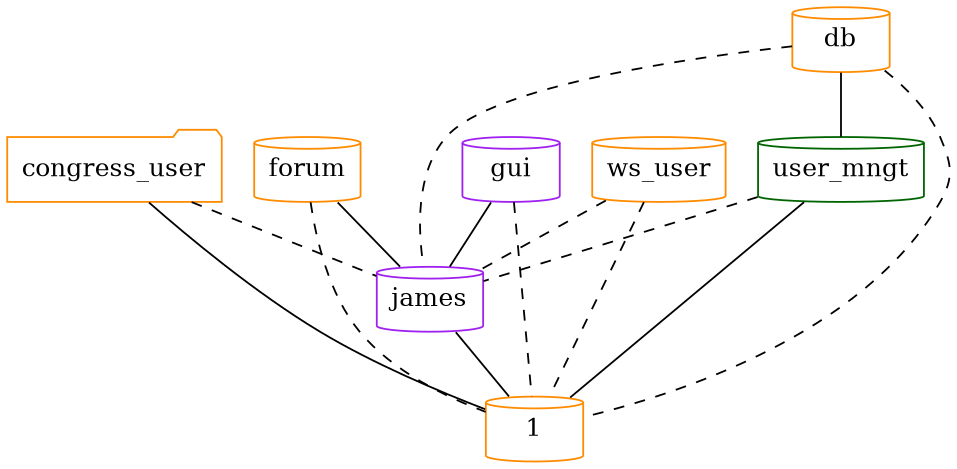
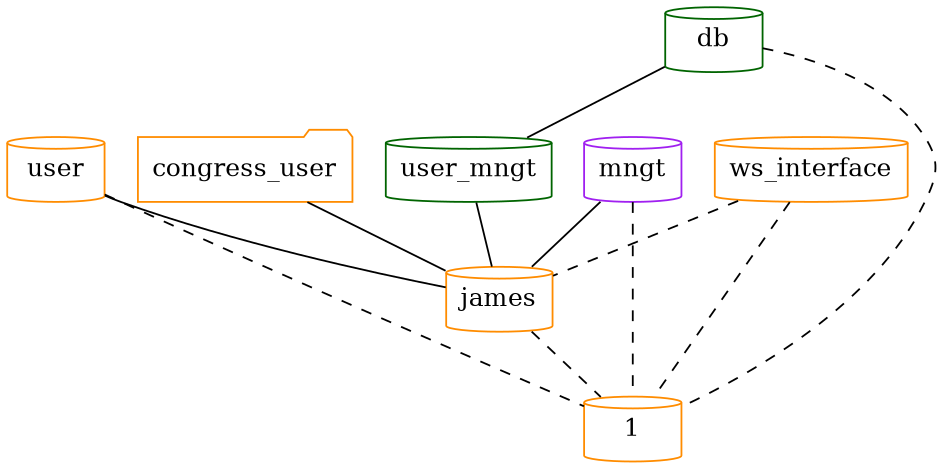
node "db": color darkorange -> darkgreen
edge "db" -- "james": removed
node "forum": label "forum" -> "user"
node "gui": label "gui" -> "mngt"
node "ws_user": label "ws_user" -> "ws_interface"
edge "congress_user" -- "james": style dashed -> solid
edge "user_mngt" -- "james": style dashed -> solid
node "james": color purple -> darkorange
edge "user_mngt" -- "1": removed
edge "congress_user" -- "1": removed
edge "james" -- "1": style solid -> dashed
